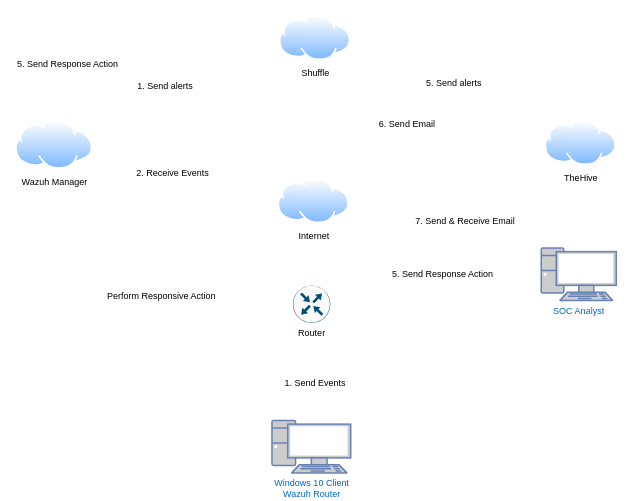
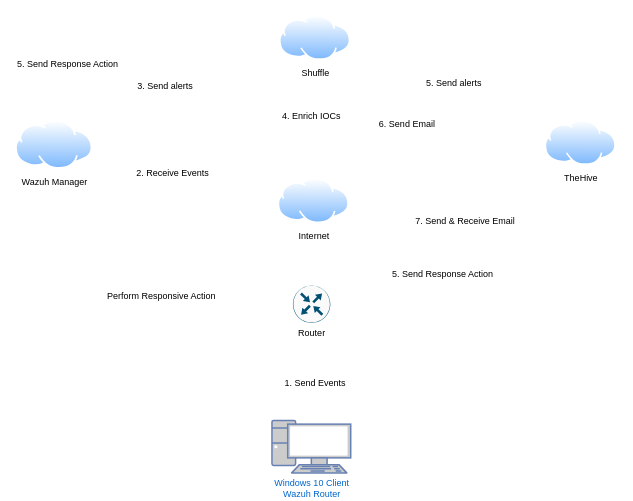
node "1. Send alerts": label "1. Send alerts" -> "3. Send alerts"
node "4. Enrich IOCs": added
node "SOC Analyst": removed
